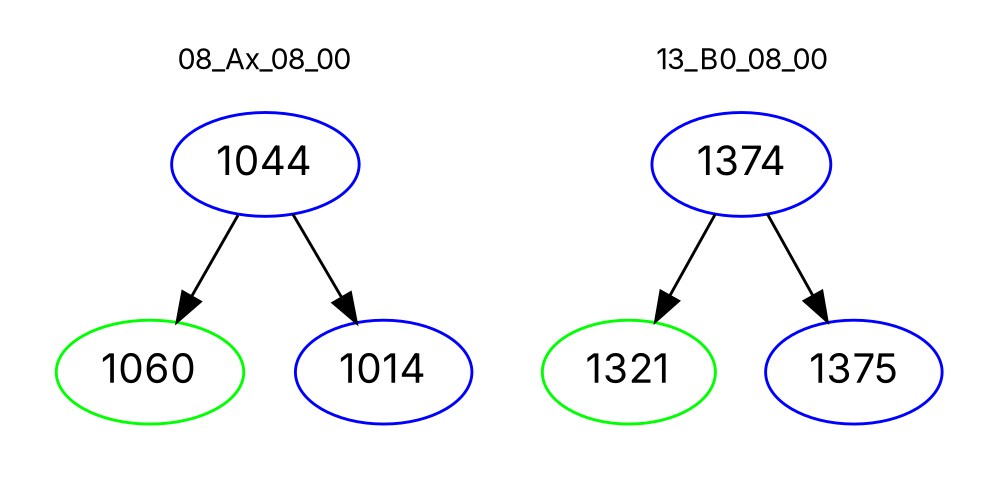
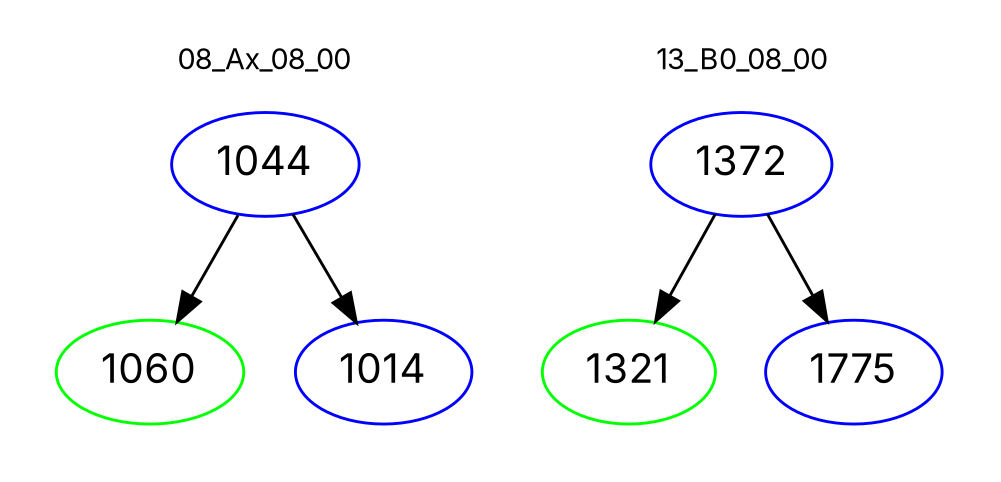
node "1374": label "1374" -> "1372"
node "1375": label "1375" -> "1775"
